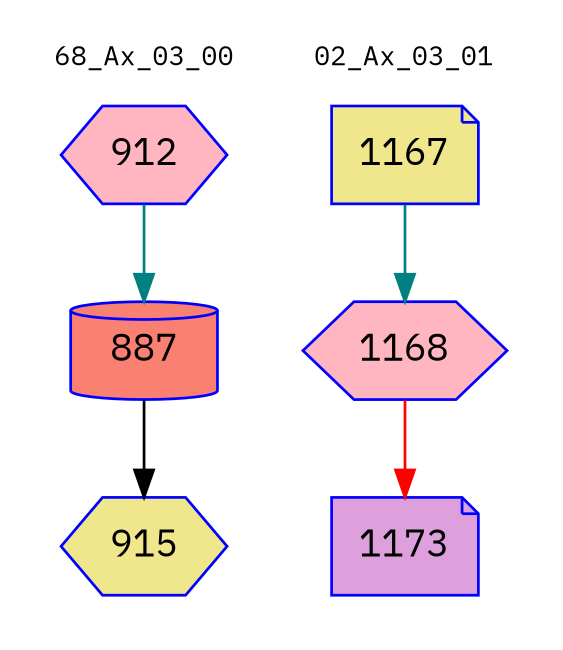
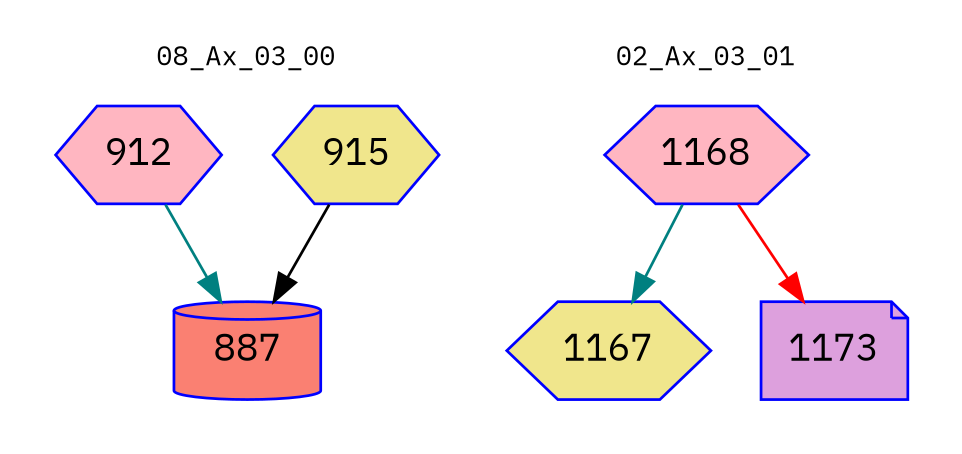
cluster "68_Ax_03_00": label "68_Ax_03_00" -> "08_Ax_03_00"
node "1167": shape note -> hexagon
edge "1167" -> "1168": reversed
edge "887" -> "915": reversed
